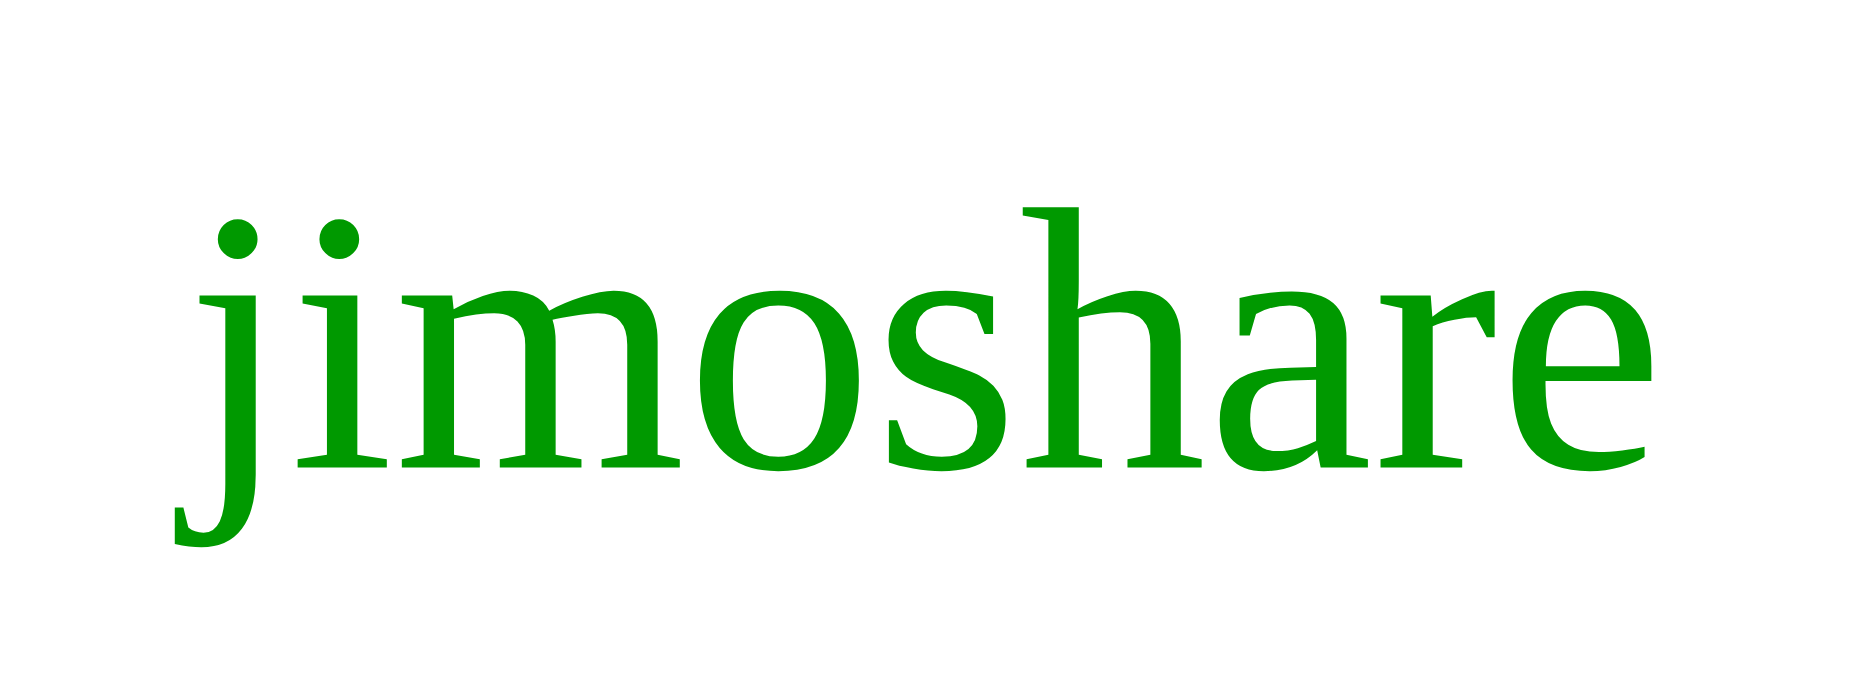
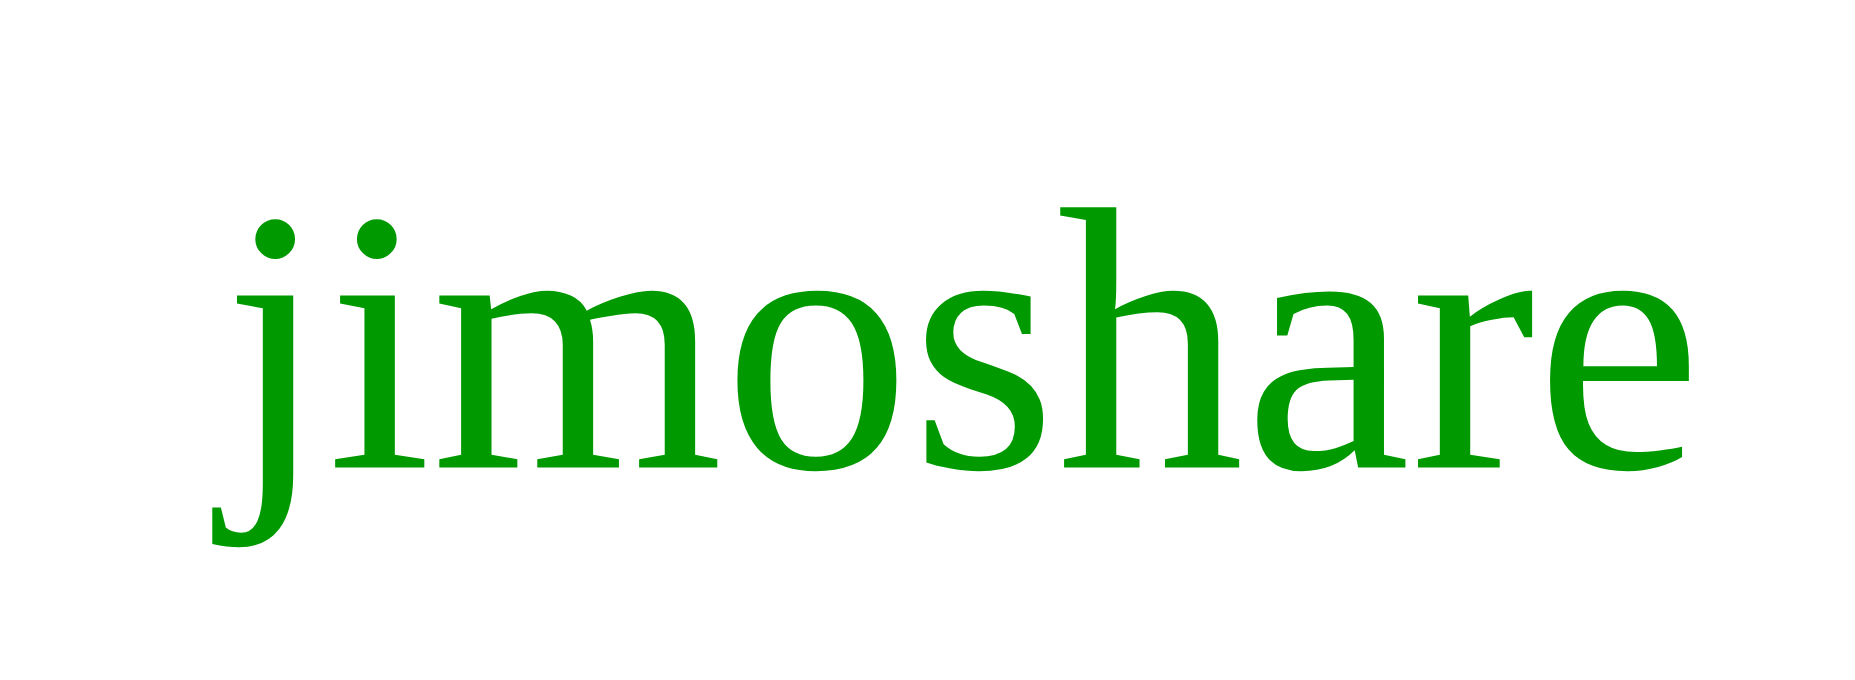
node "jimoshare": moved (926, 339) -> (964, 339)
